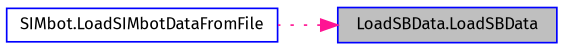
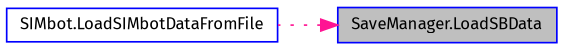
node "LoadSBData.LoadSBData": label "LoadSBData.LoadSBData" -> "SaveManager.LoadSBData"
